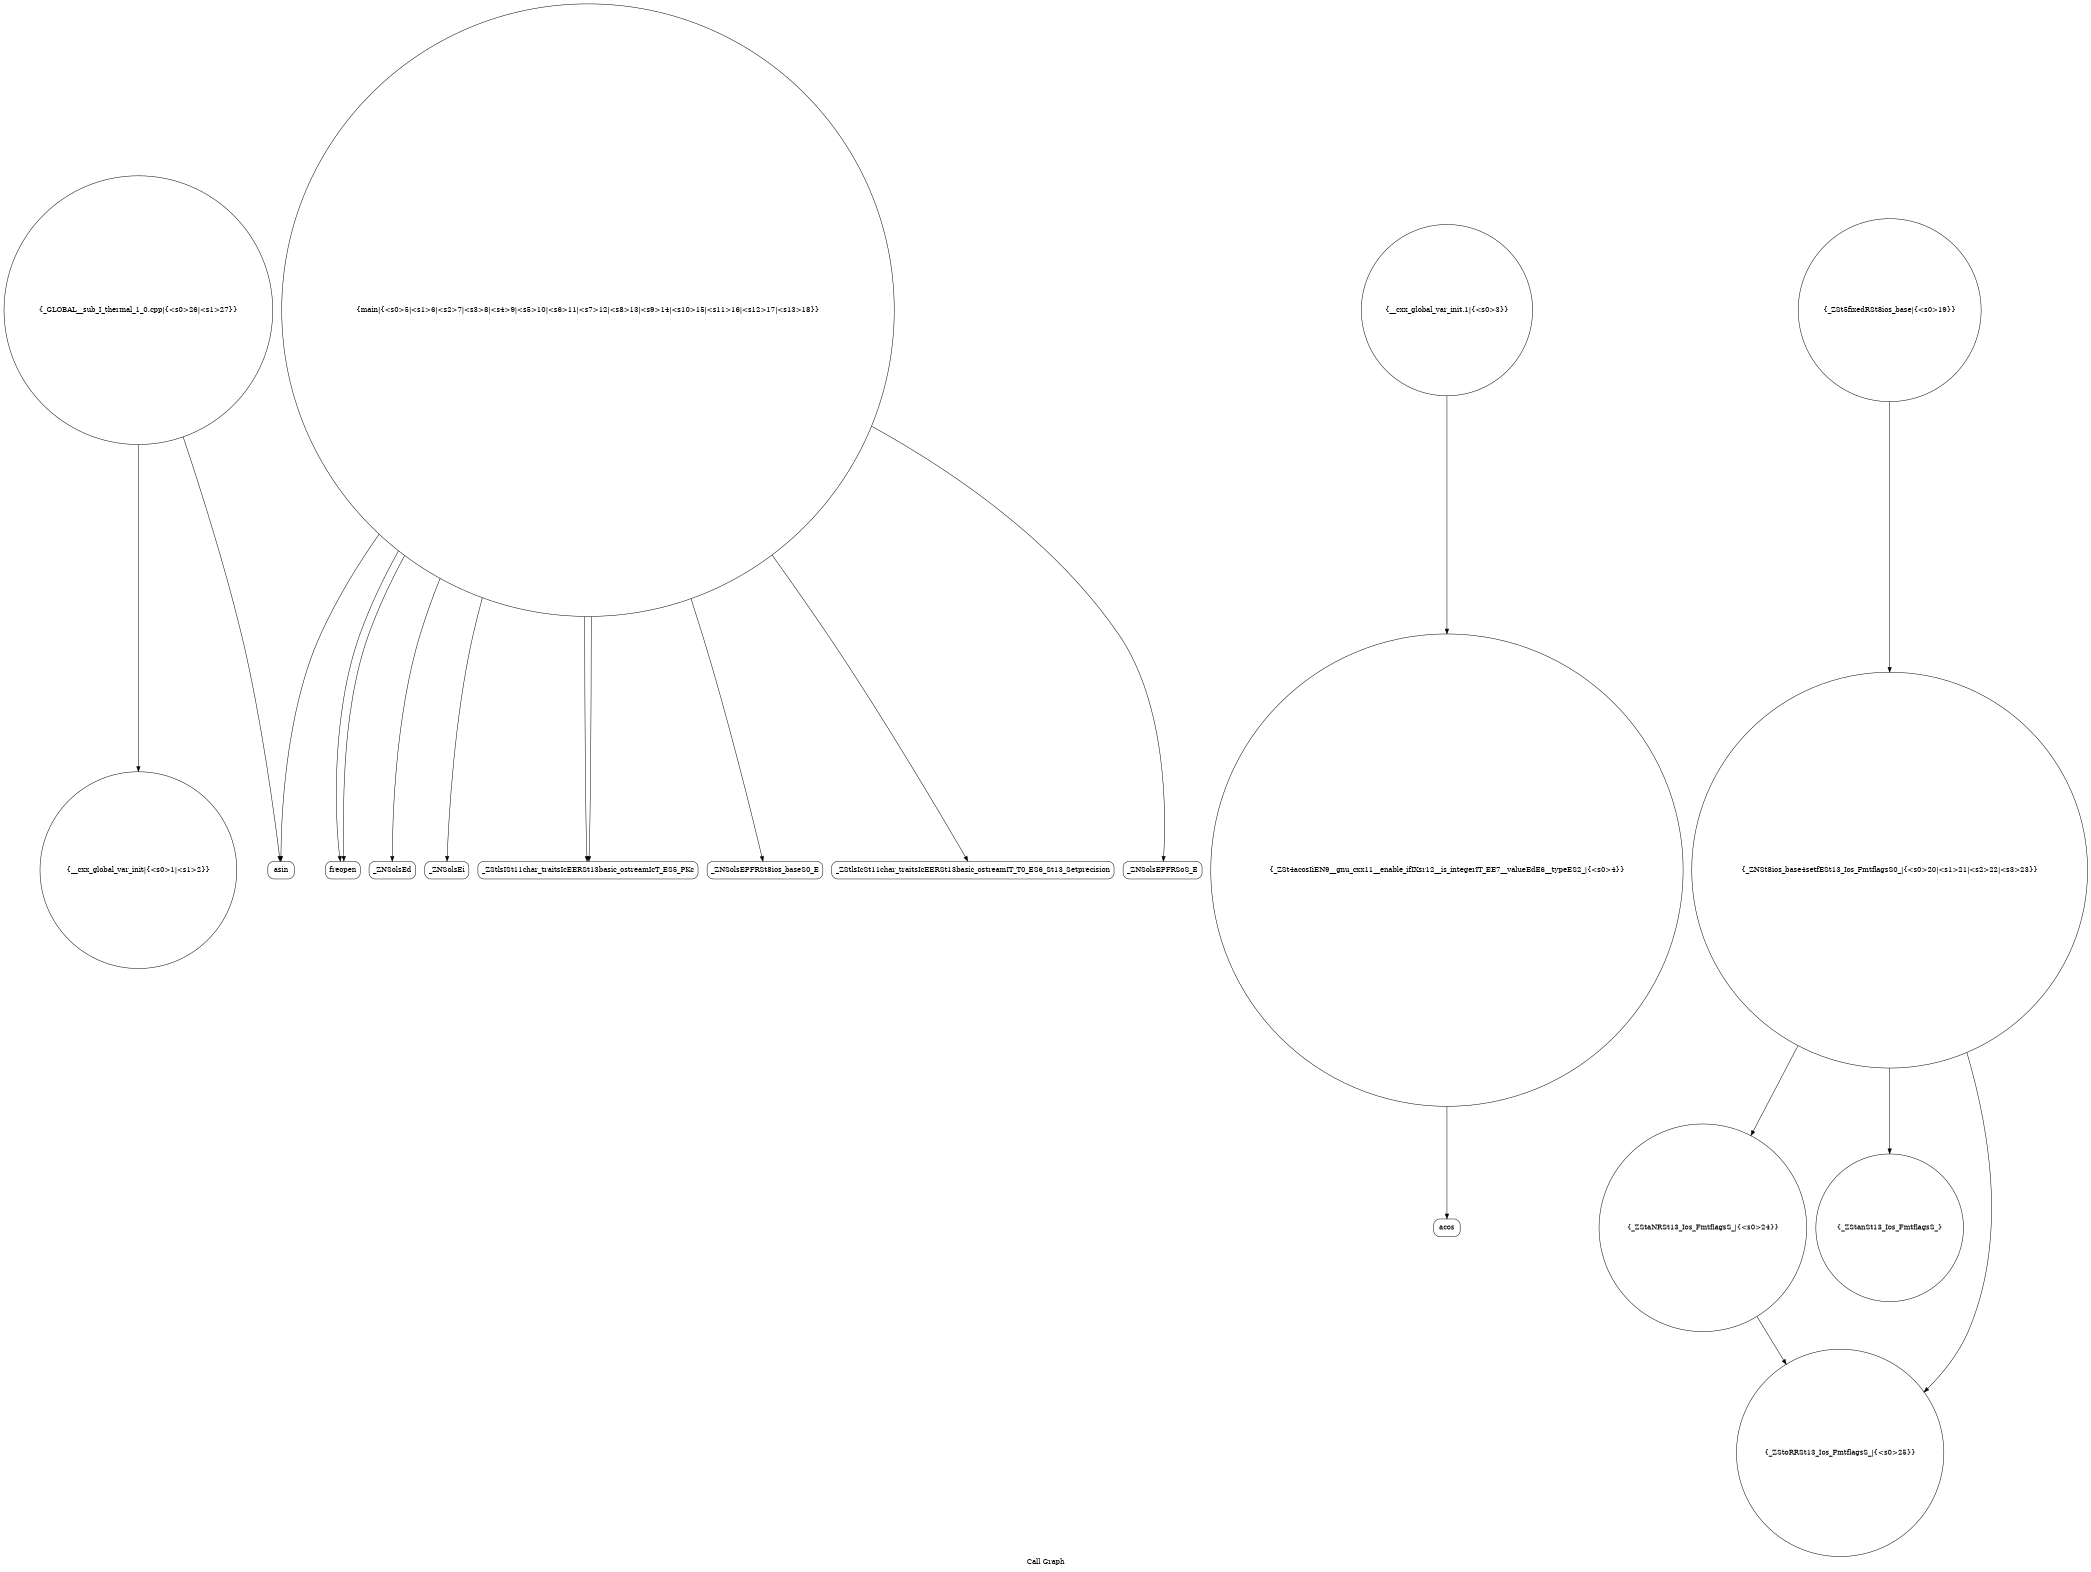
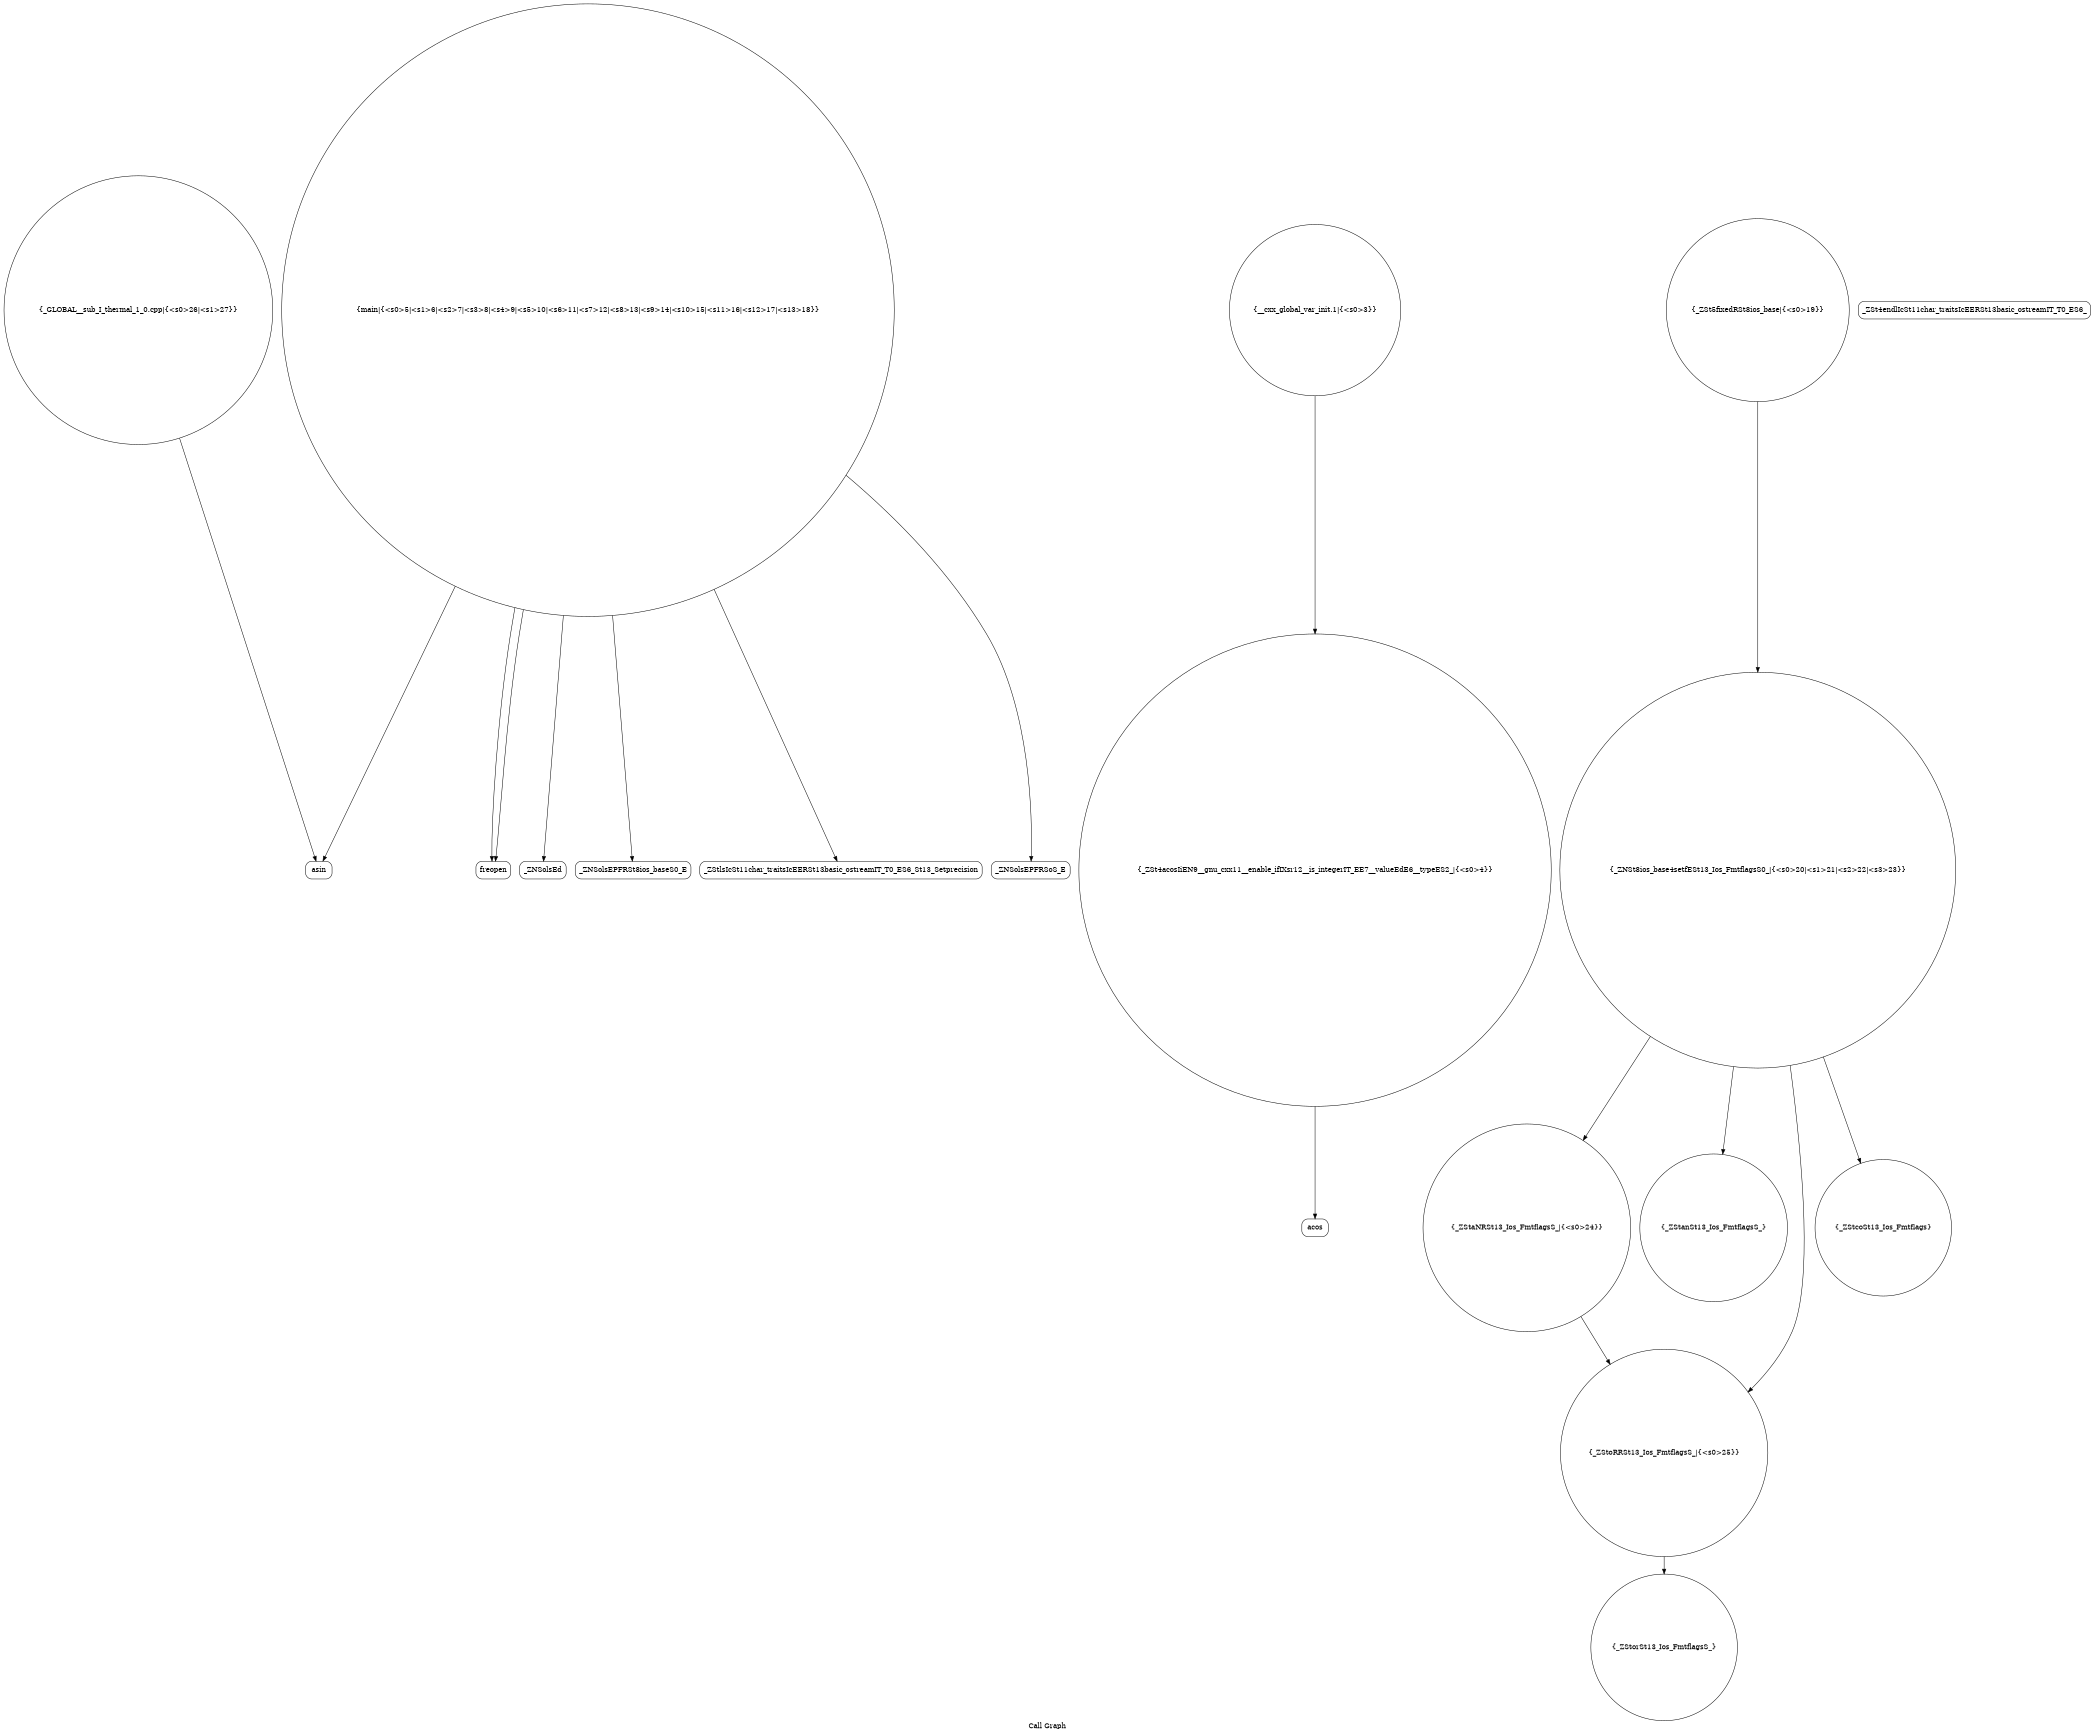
node "_ZSt4endlIcSt11char_traitsIcEERSt13basic_ostreamIT_T0_ES6_": added
node "{__cxx_global_var_init|{<s0>1|<s1>2}}": removed
node "_ZNSolsEi": removed
node "_ZStlsISt11char_traitsIcEERSt13basic_ostreamIcT_ES5_PKc": removed
node "{_ZStcoSt13_Ios_Fmtflags}": added
node "{_ZStorSt13_Ios_FmtflagsS_}": added
